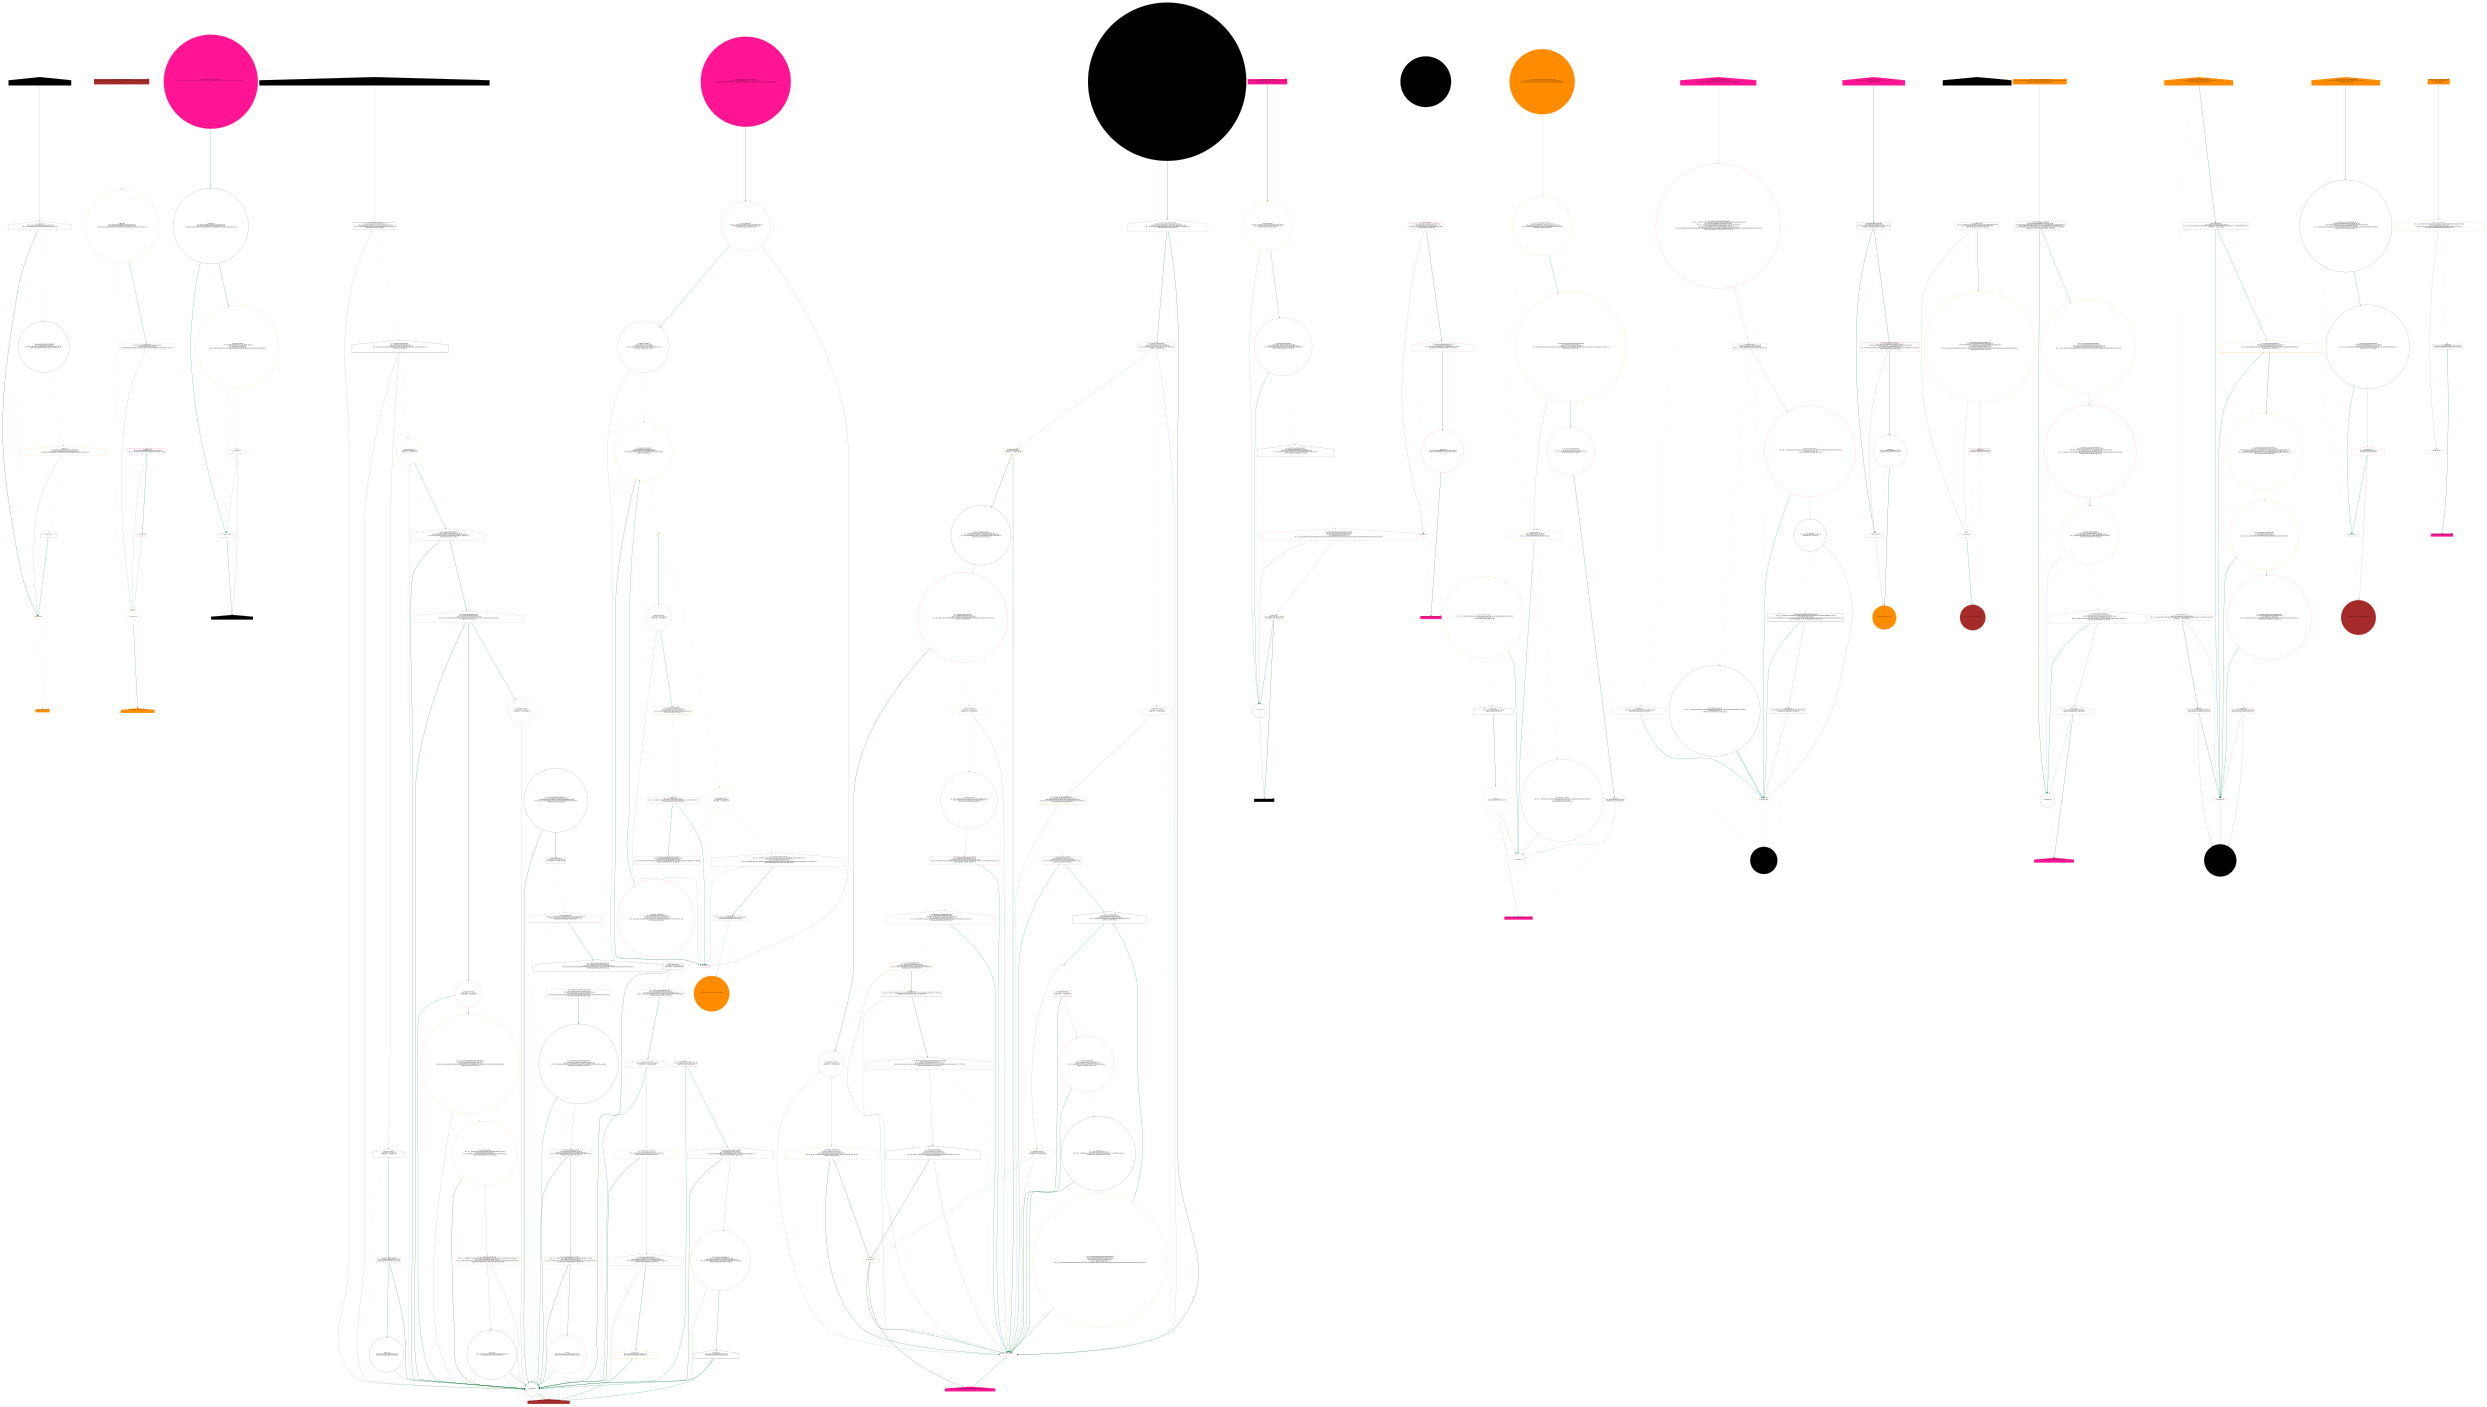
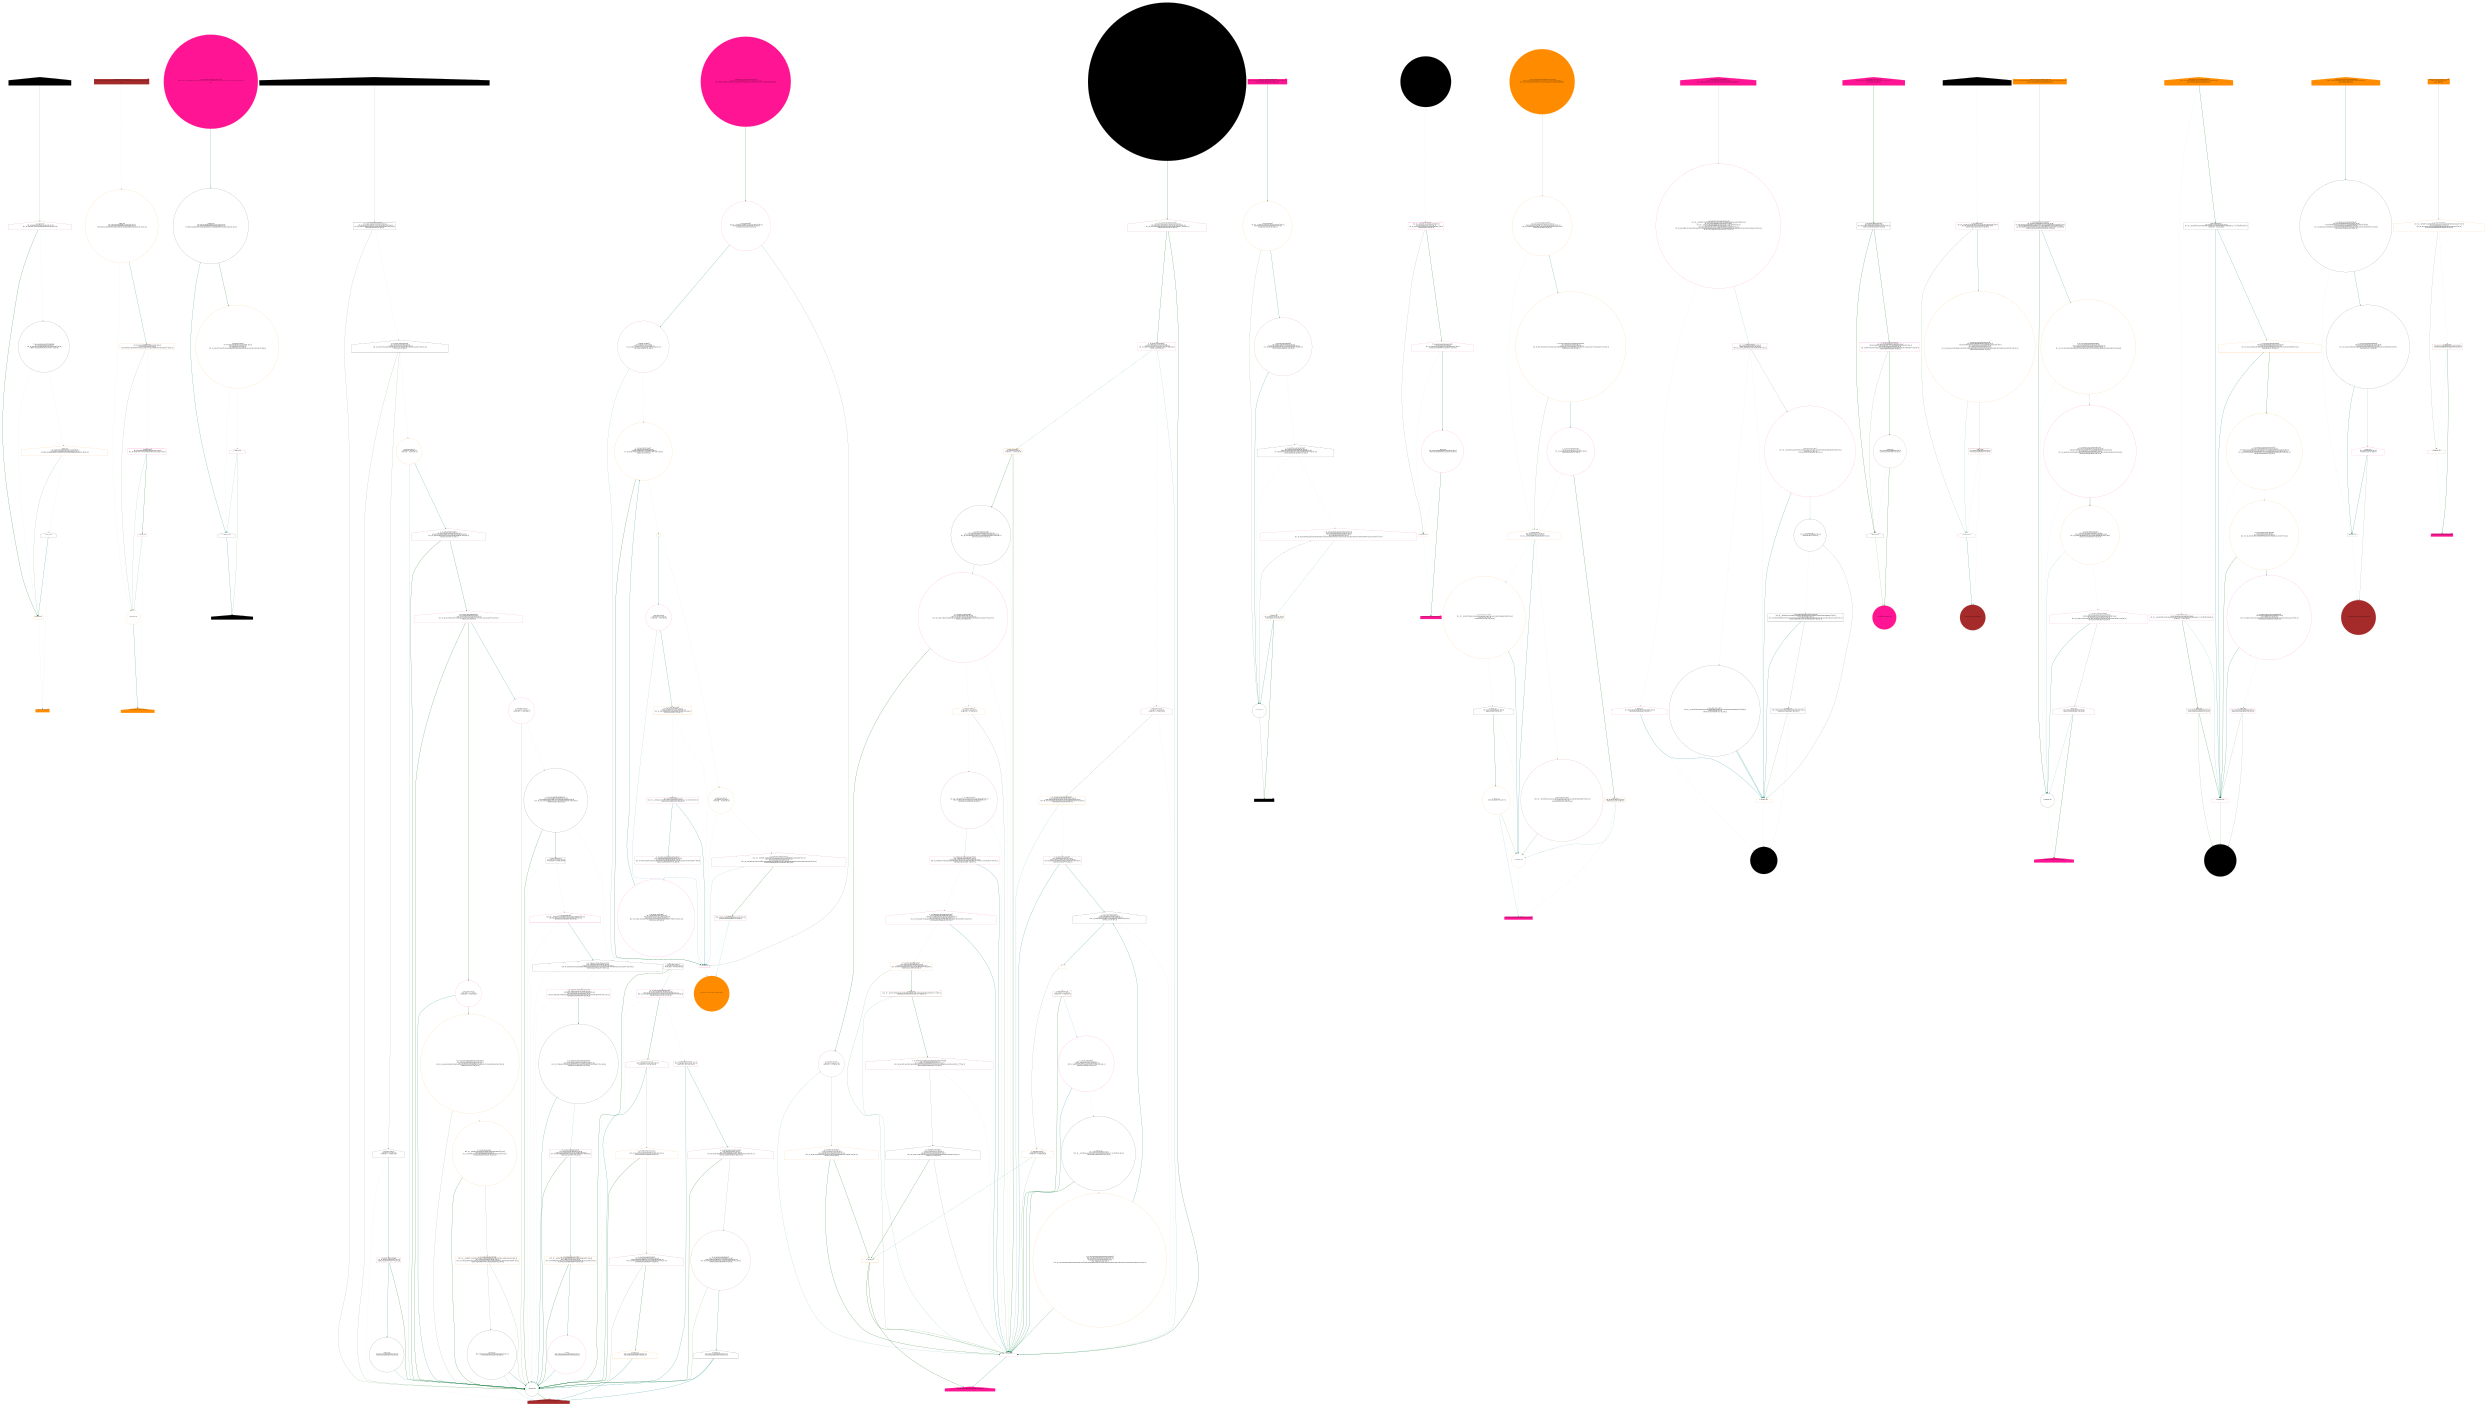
node "2: Exit Result MaxCore.run(Class)": fillcolor darkorange -> deeppink
